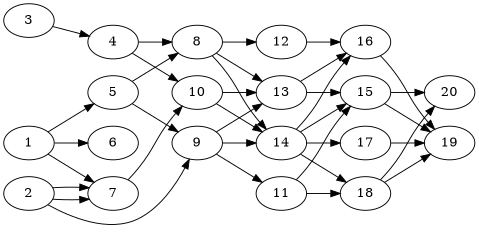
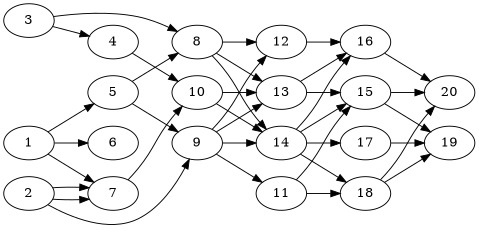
edge "4" -> "8": now "3" -> "8"
edge "16" -> "19": now "16" -> "20"
edge "9" -> "12": added
